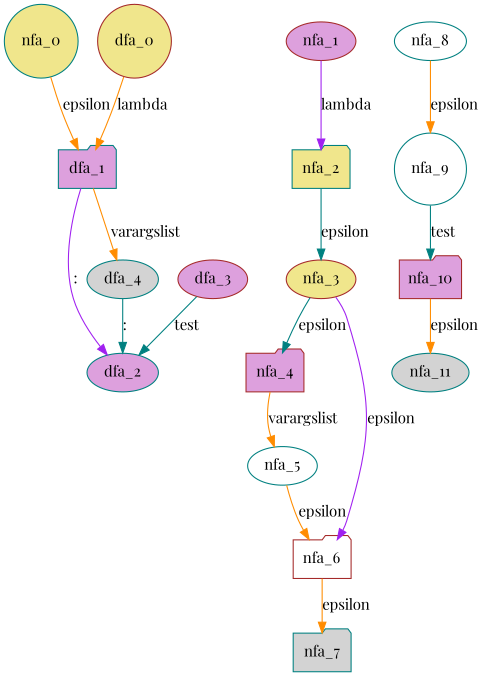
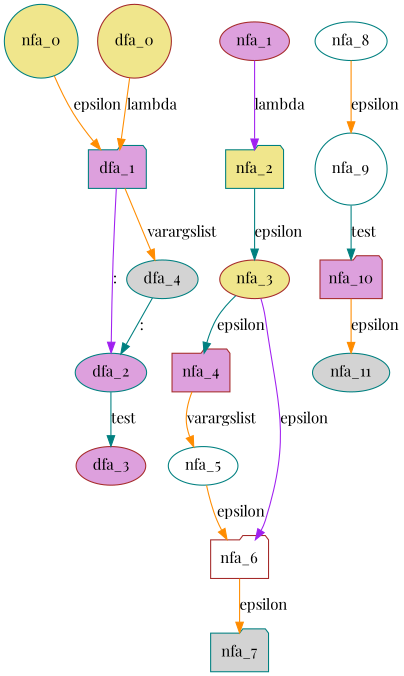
edge "dfa_3" -> "dfa_2": reversed
